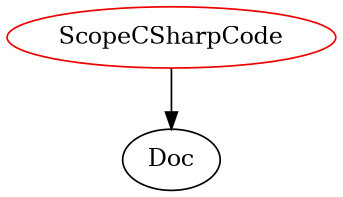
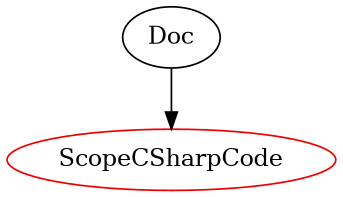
edge "ScopeCSharpCode" -> "Doc": reversed
